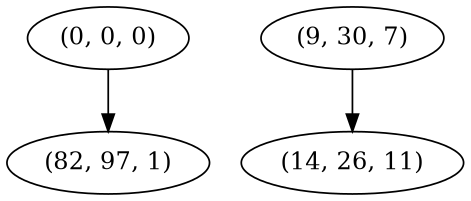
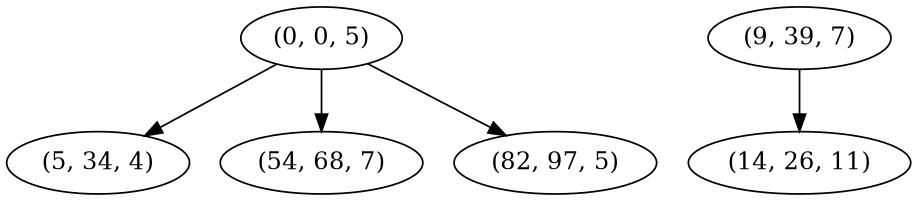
node "(0, 0, 0)": label "(0, 0, 0)" -> "(0, 0, 5)"
node "(9, 30, 7)": label "(9, 30, 7)" -> "(9, 39, 7)"
node "(5, 34, 4)": added
node "(82, 97, 1)": label "(82, 97, 1)" -> "(82, 97, 5)"
node "(54, 68, 7)": added
